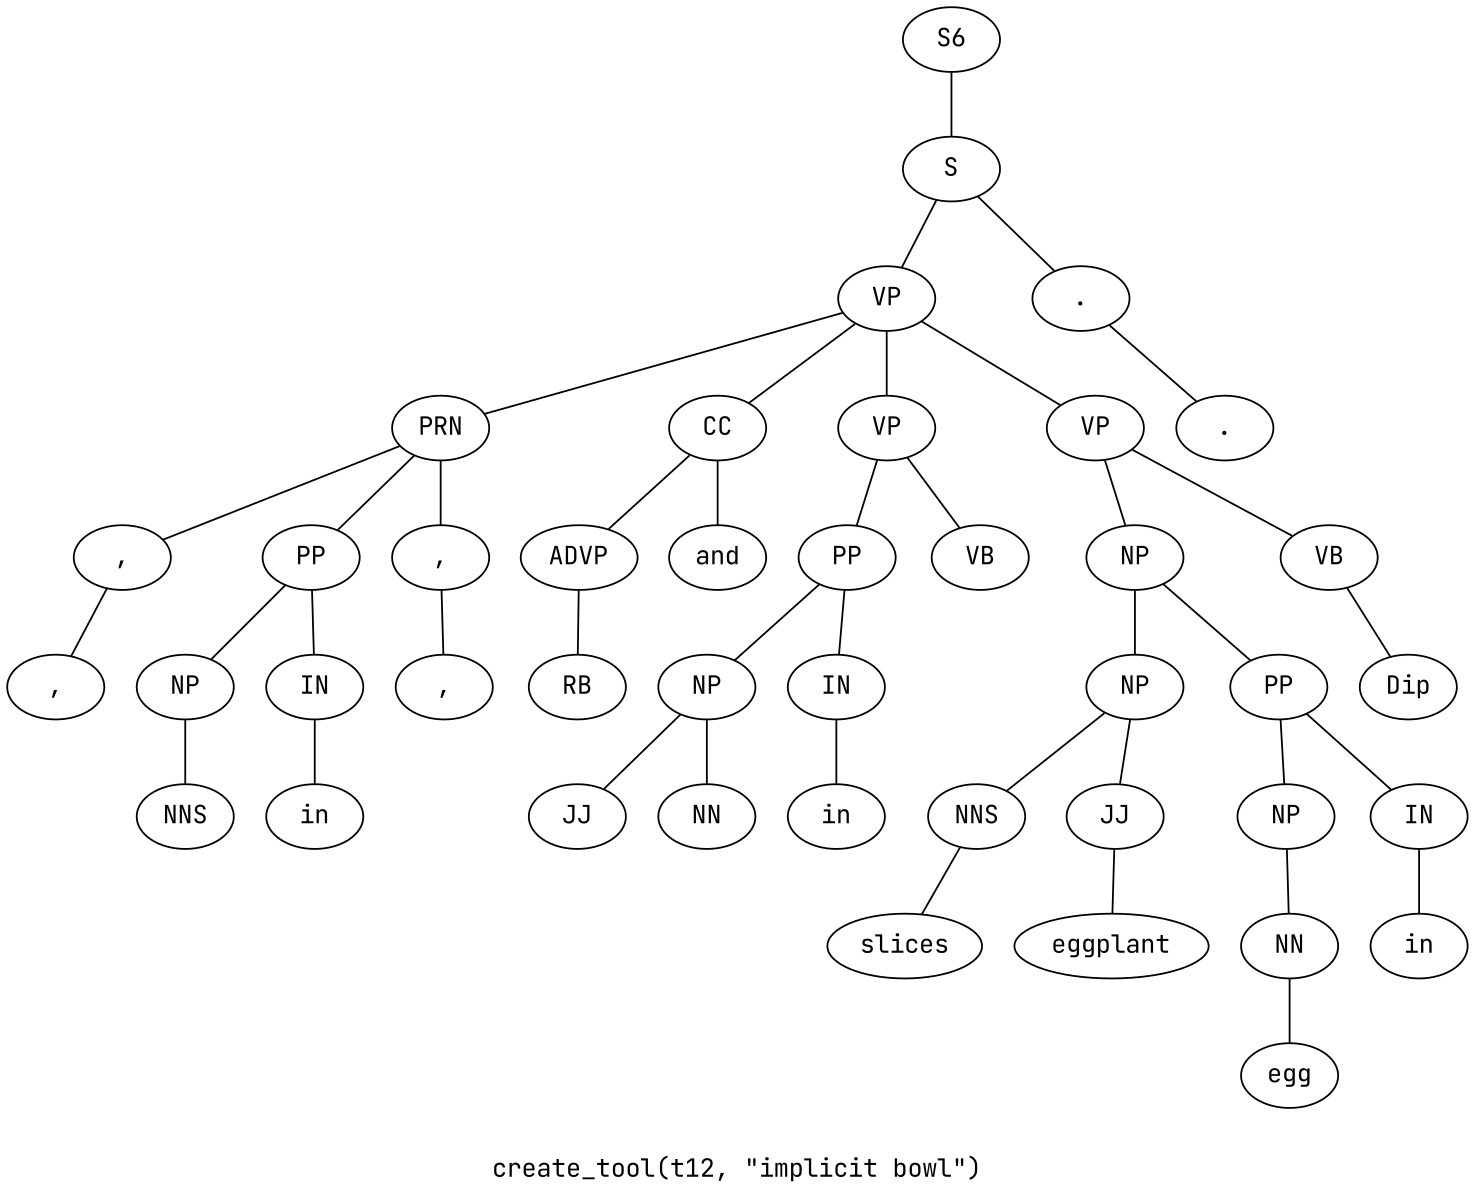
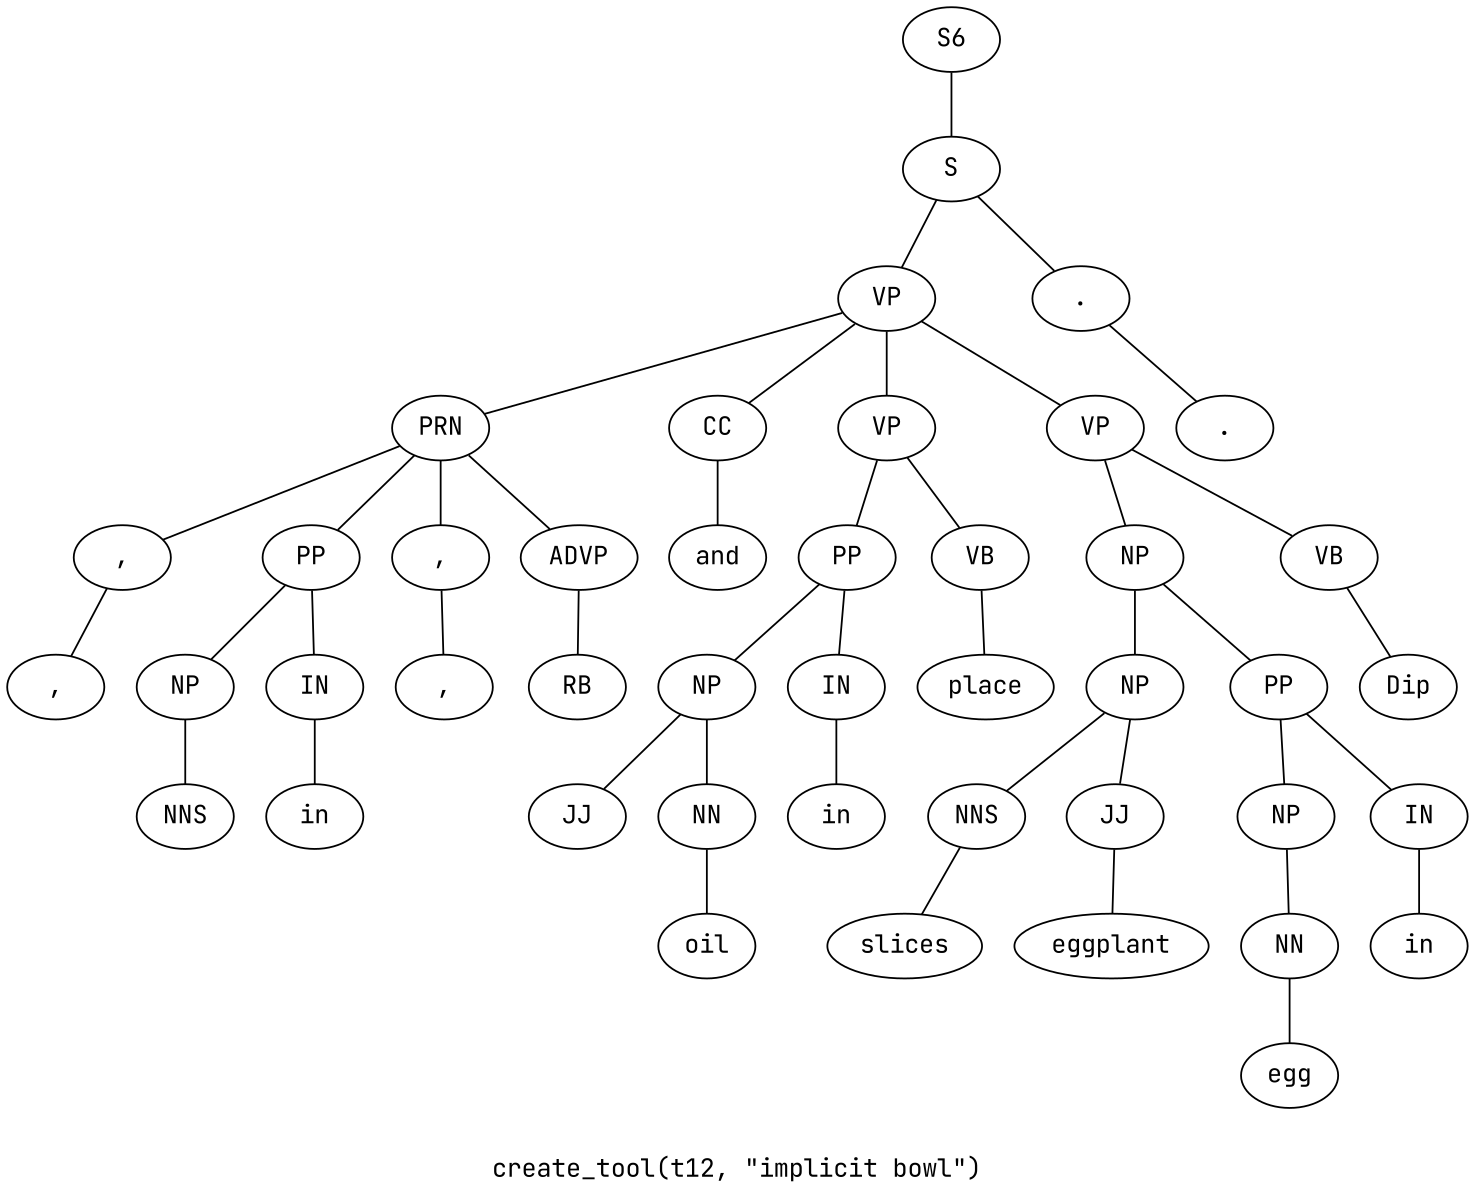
edge "CC" -- "ADVP": now "PRN" -- "ADVP"
node "place": added
node "oil": added
